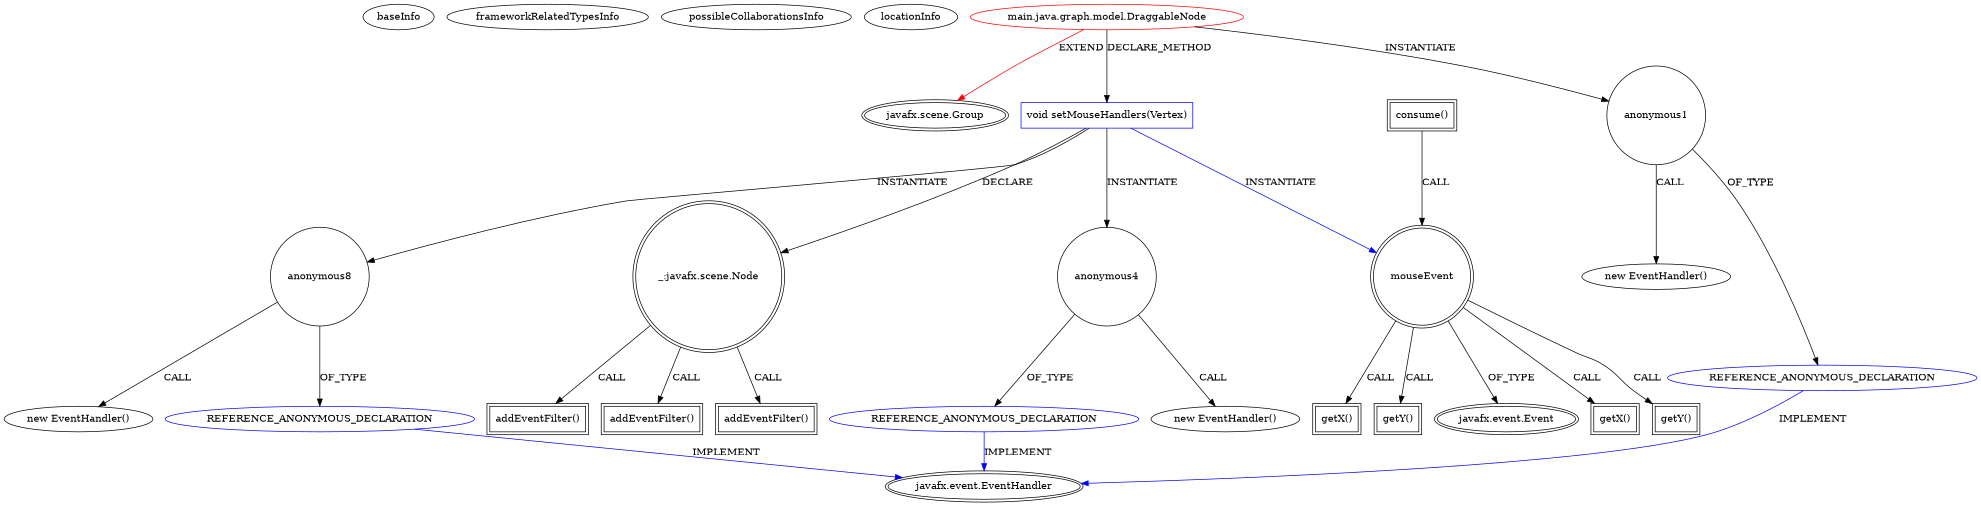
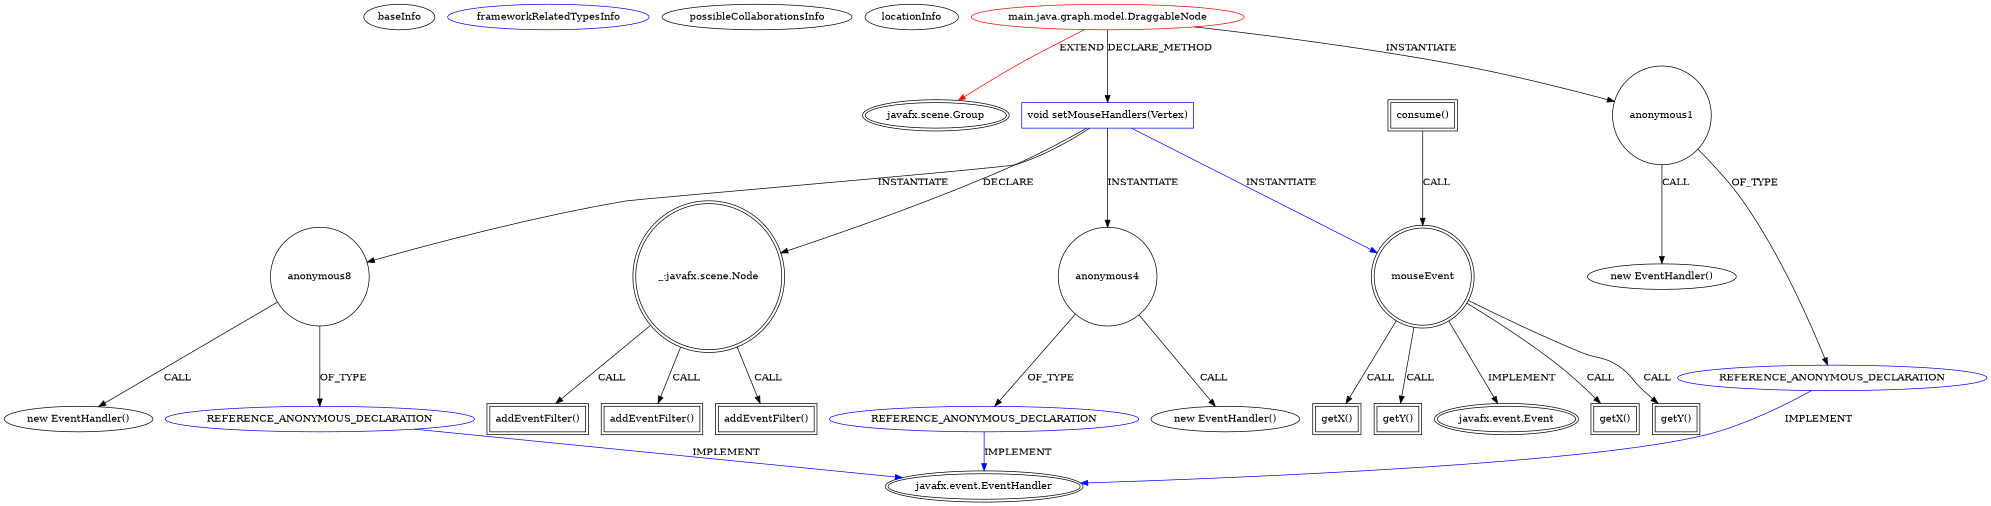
node "frameworkRelatedTypesInfo": color black -> blue
edge "mouseEvent" -> "javafx.event.Event": label "OF_TYPE" -> "IMPLEMENT"
